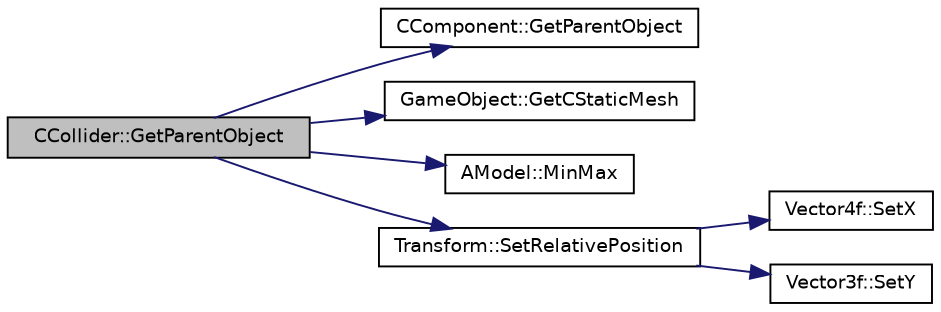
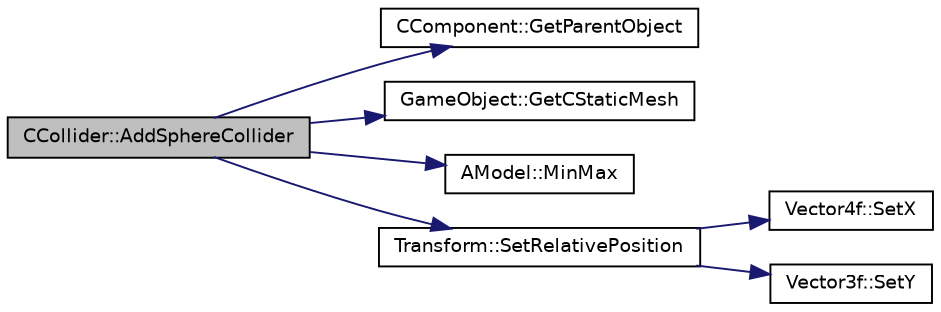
node "CCollider::GetParentObject": label "CCollider::GetParentObject" -> "CCollider::AddSphereCollider"
